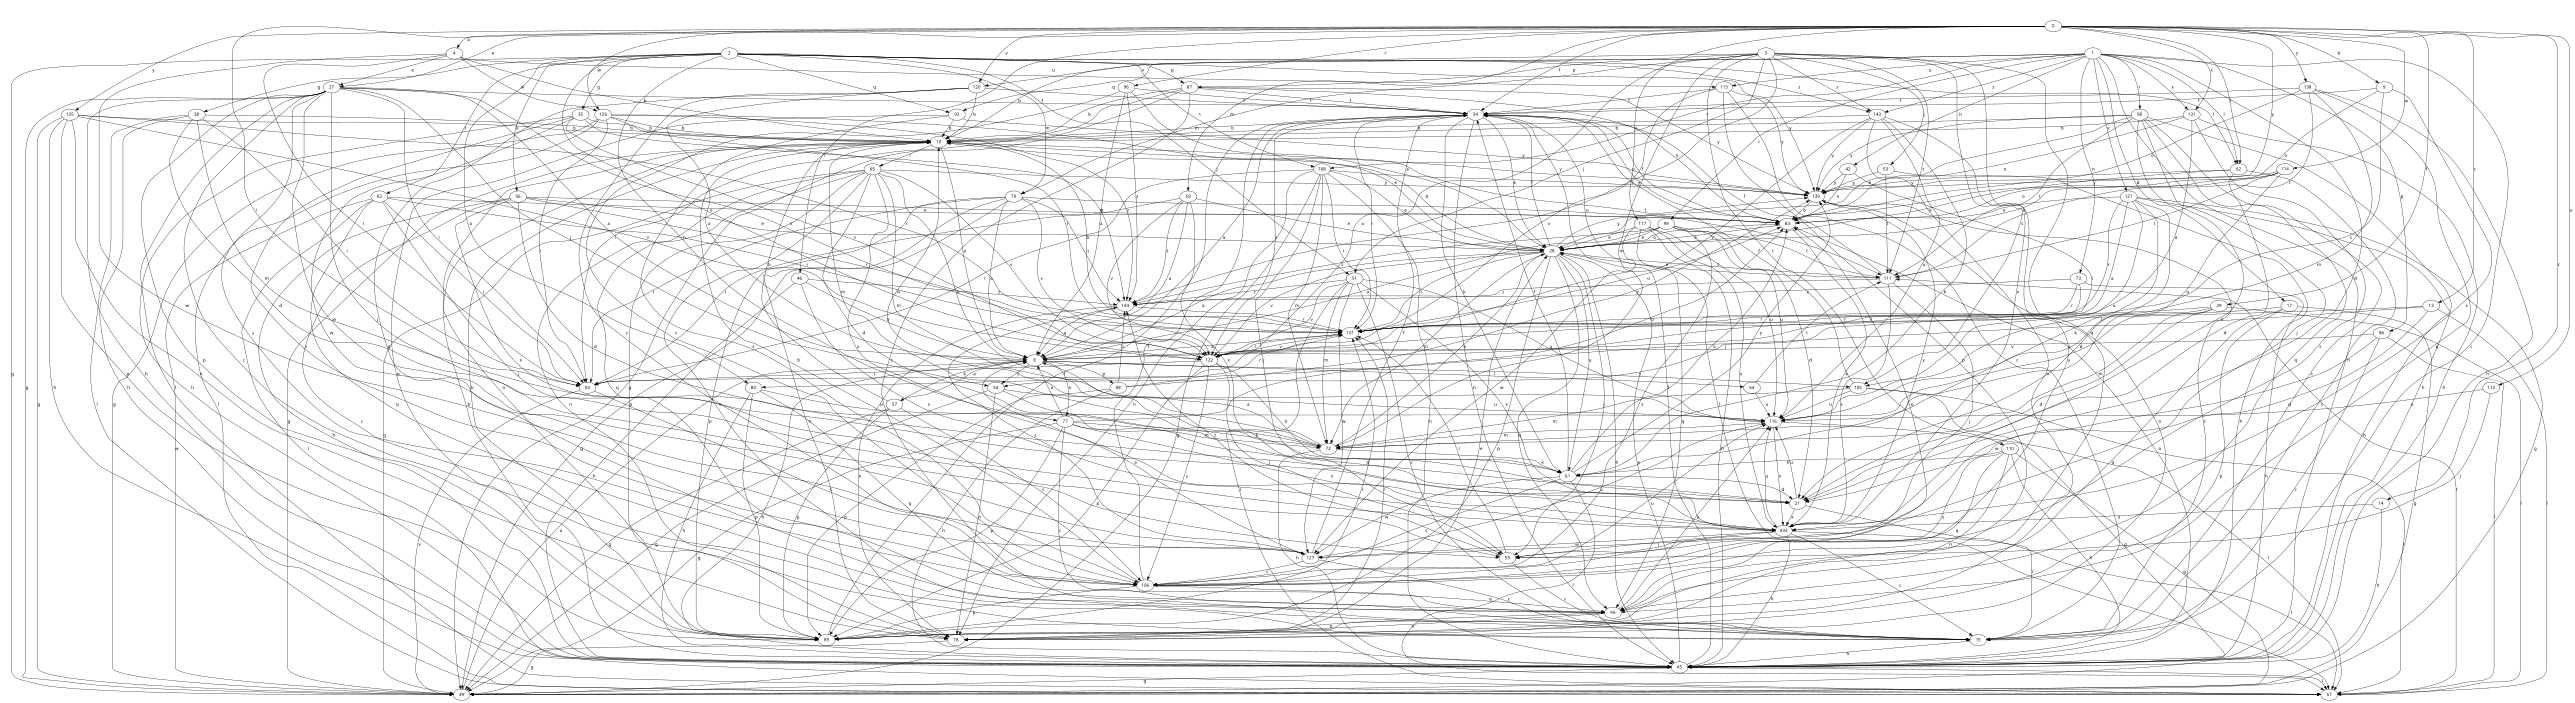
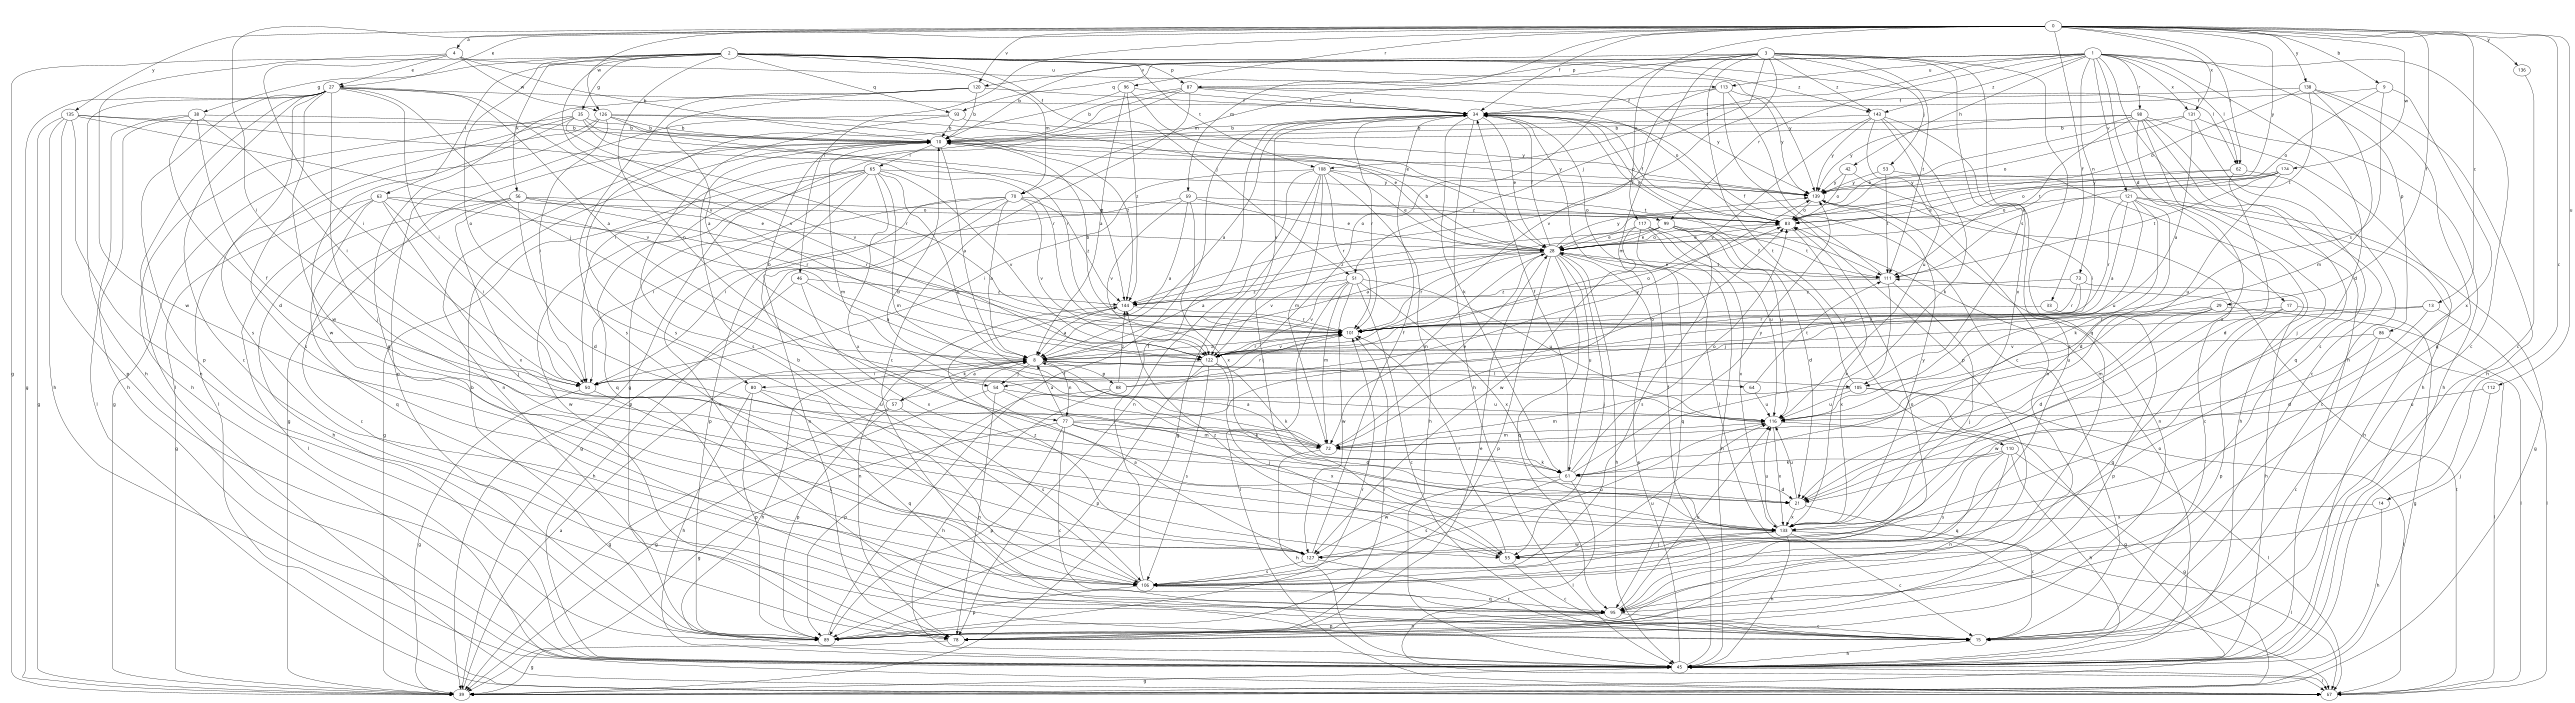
node "136": added
edge "35" -> "101": added, label "r"
edge "69" -> "144": now "69" -> "99"
edge "38" -> "72": label "m" -> "f"
node "33": added
edge "65" -> "78": label "n" -> "w"
edge "65" -> "21": removed, label "d"
edge "63" -> "39": label "w" -> "g"
node "433": label "433" -> "133"
edge "50" -> "39": label "v" -> "g"
edge "95" -> "15": added, label "c"
edge "45" -> "10": removed, label "b"
